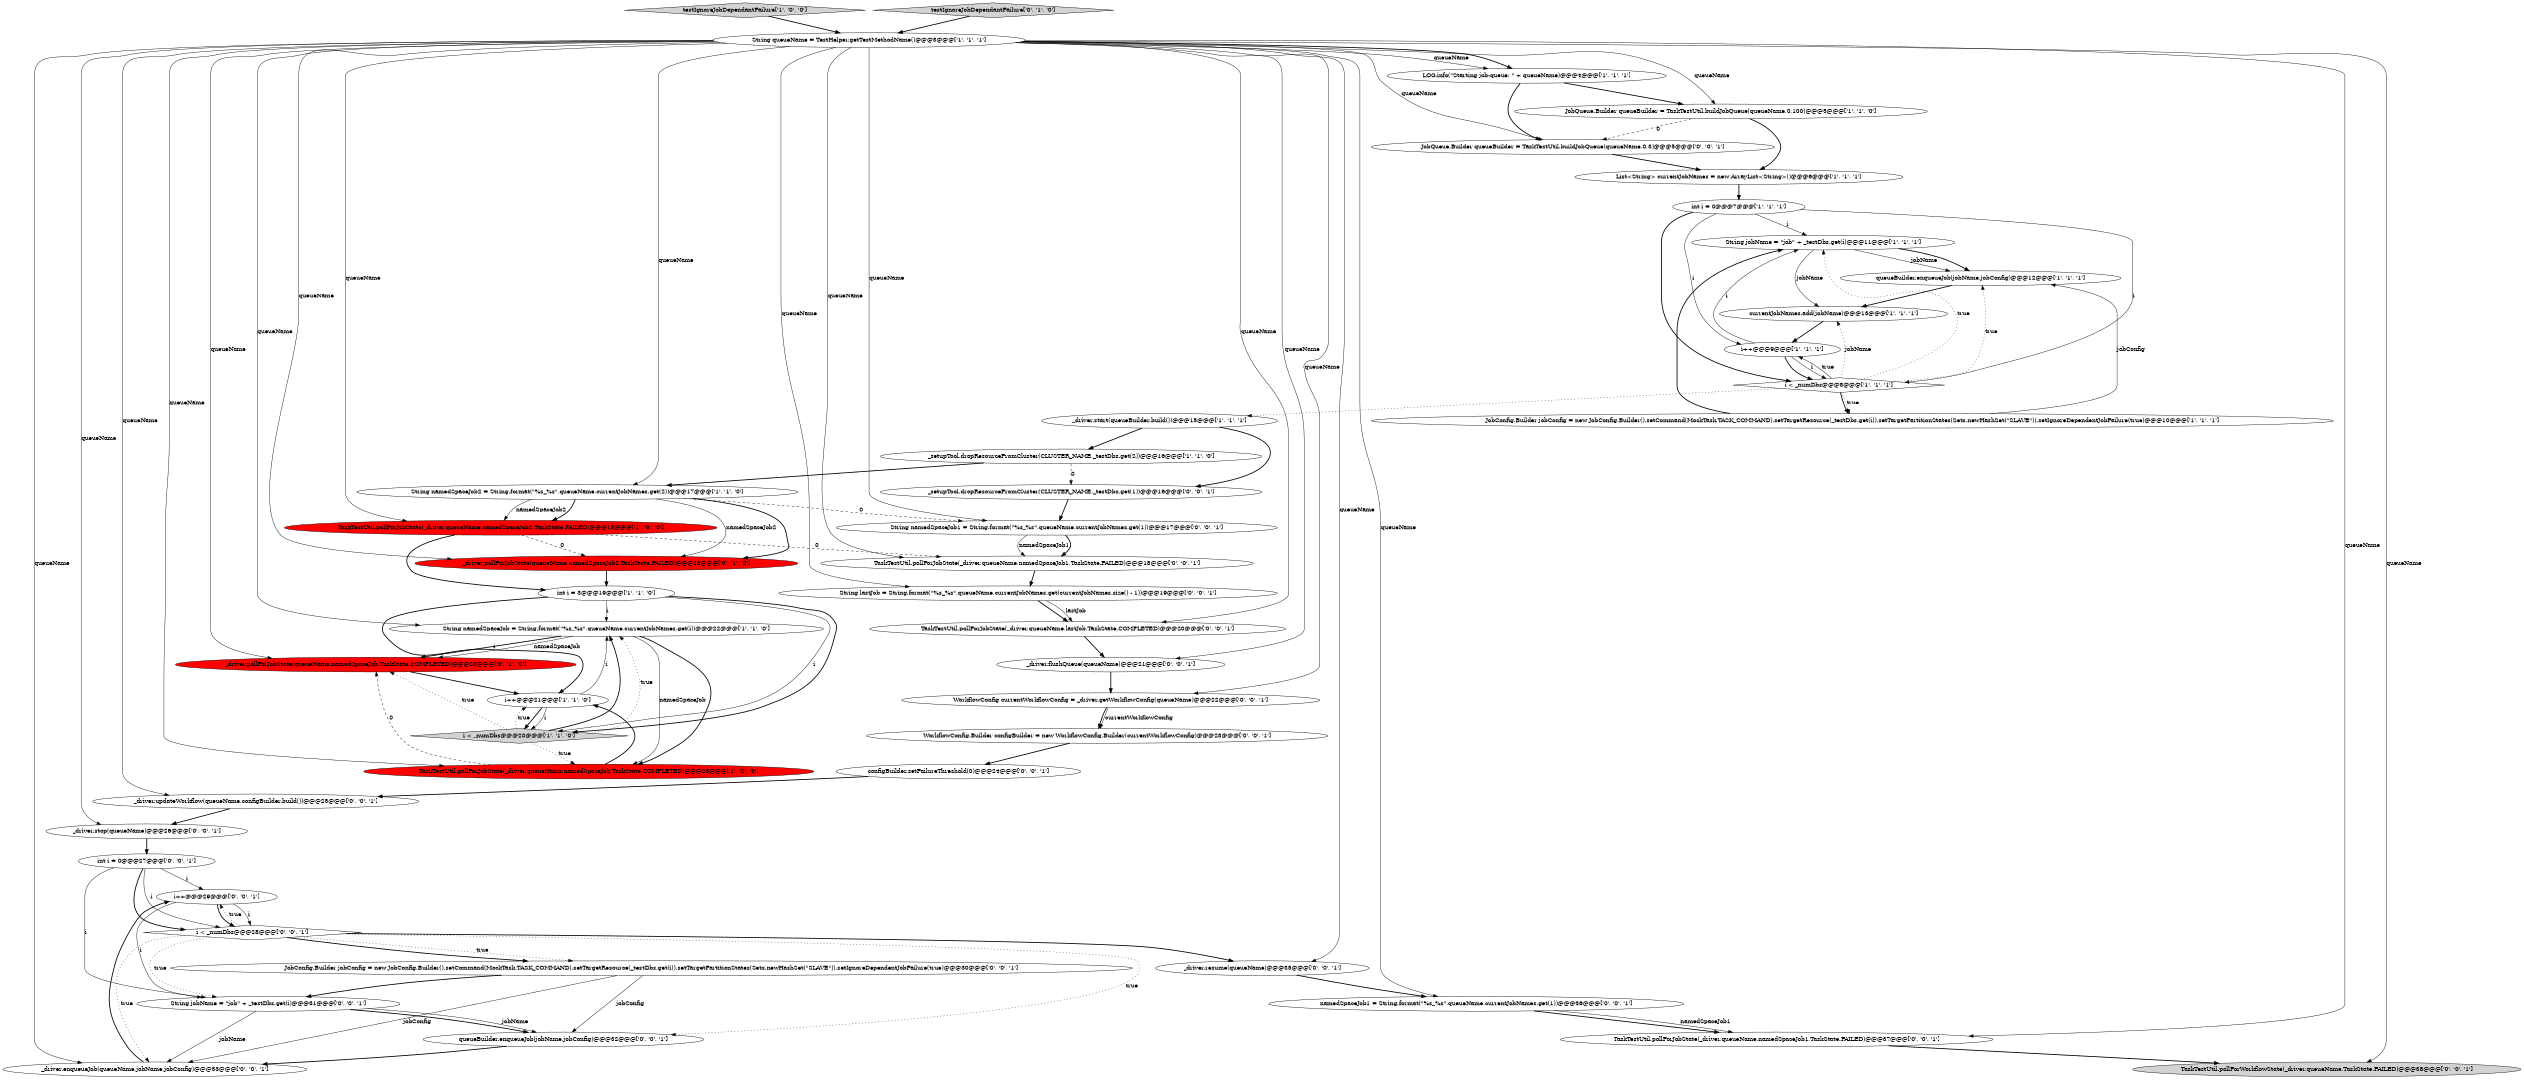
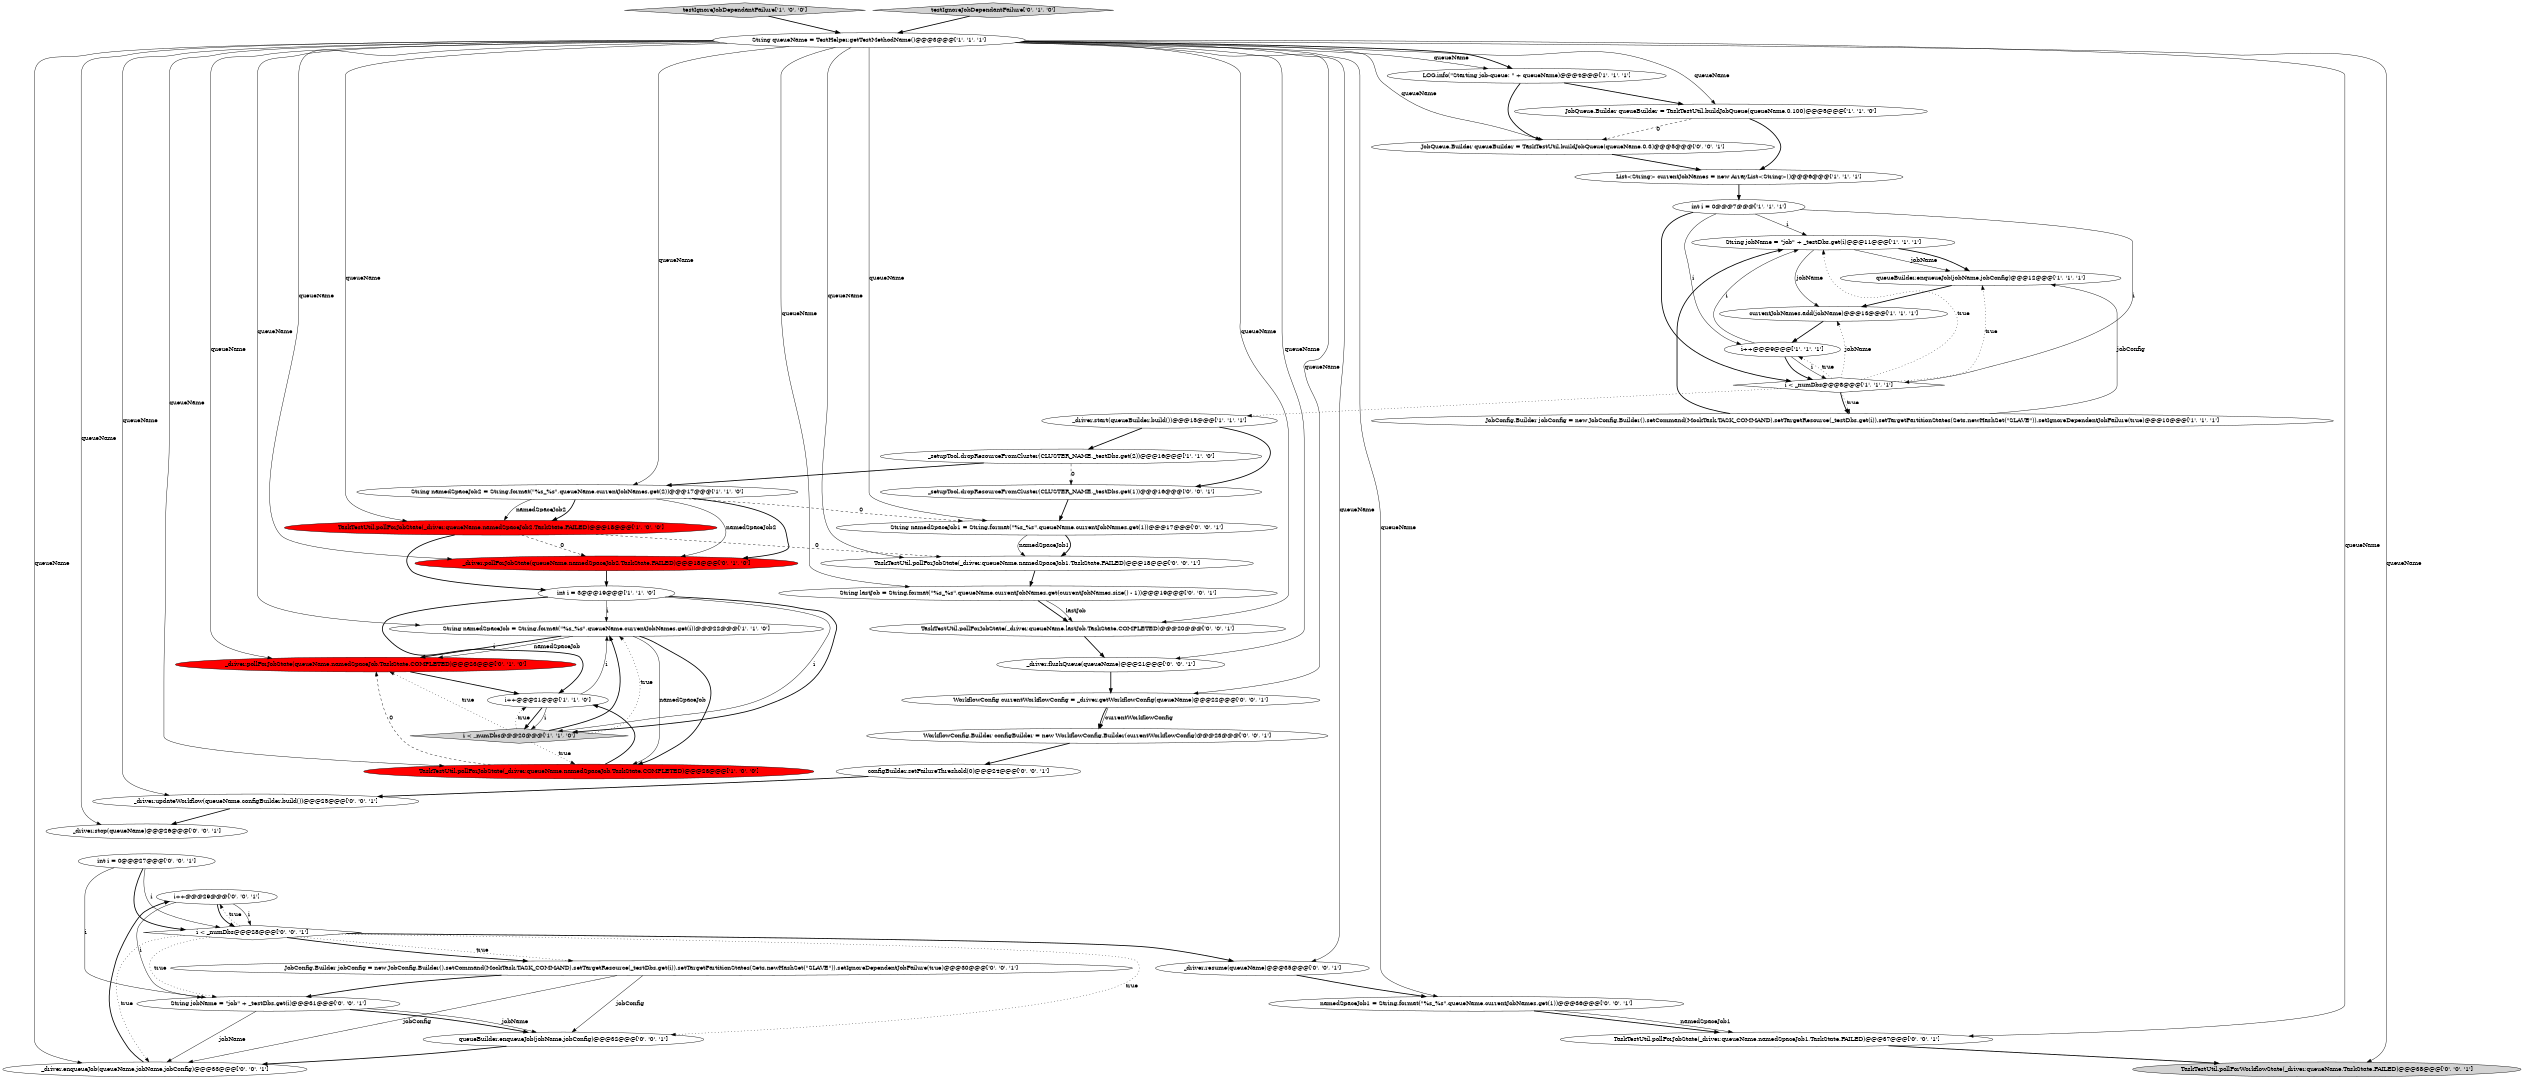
edge "i < _numDbs@@@8@@@['1', '1', '1']" -> "i++@@@9@@@['1', '1', '1']": style solid -> dotted
edge "_driver.stop(queueName)@@@26@@@['0', '0', '1']" -> "int i = 0@@@27@@@['0', '0', '1']": removed
edge "int i = 0@@@27@@@['0', '0', '1']" -> "i++@@@29@@@['0', '0', '1']": removed, label "i"
